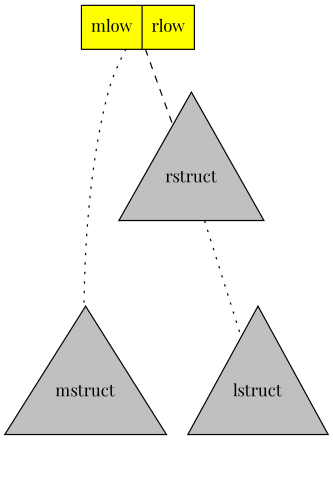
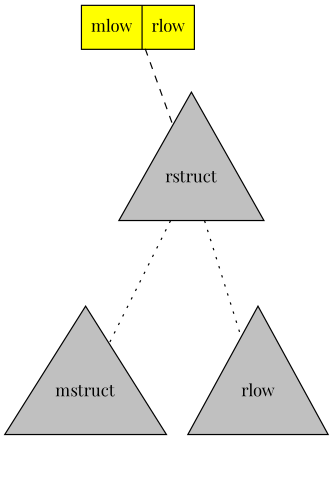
edge "mlow" -- "mstruct": now "rstruct" -- "mstruct"
node "lstruct": label "lstruct" -> "rlow"
